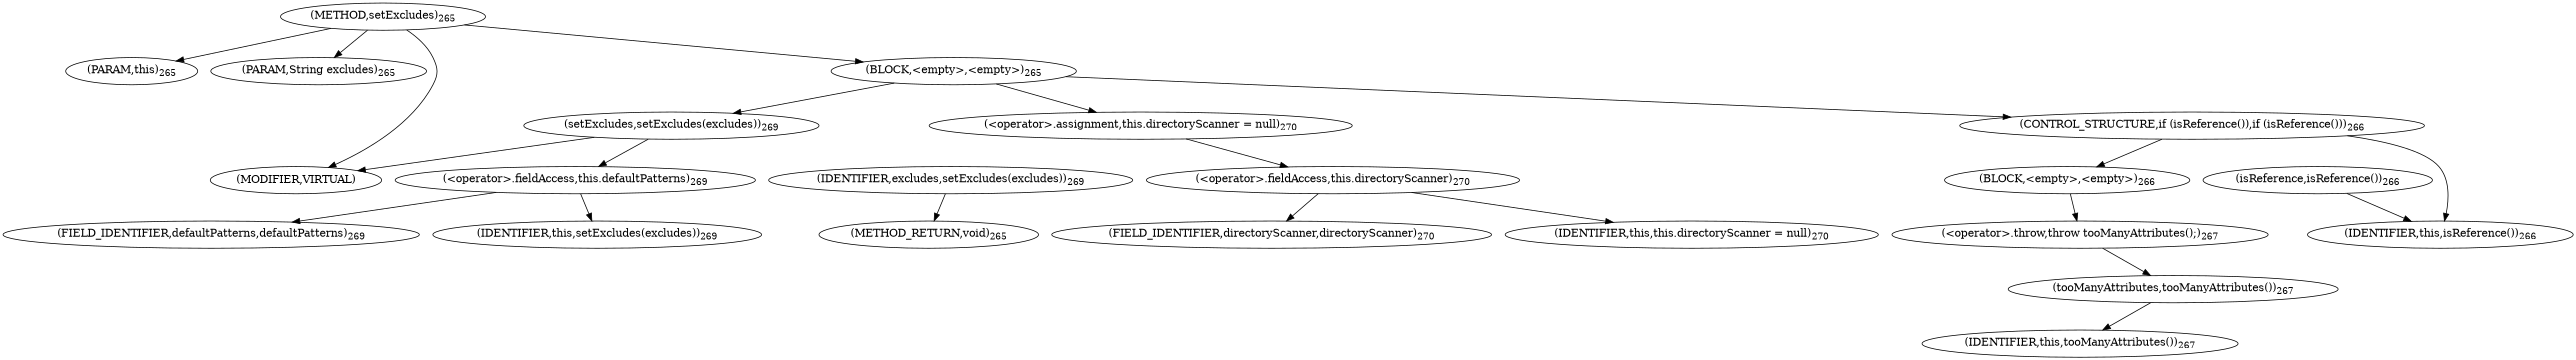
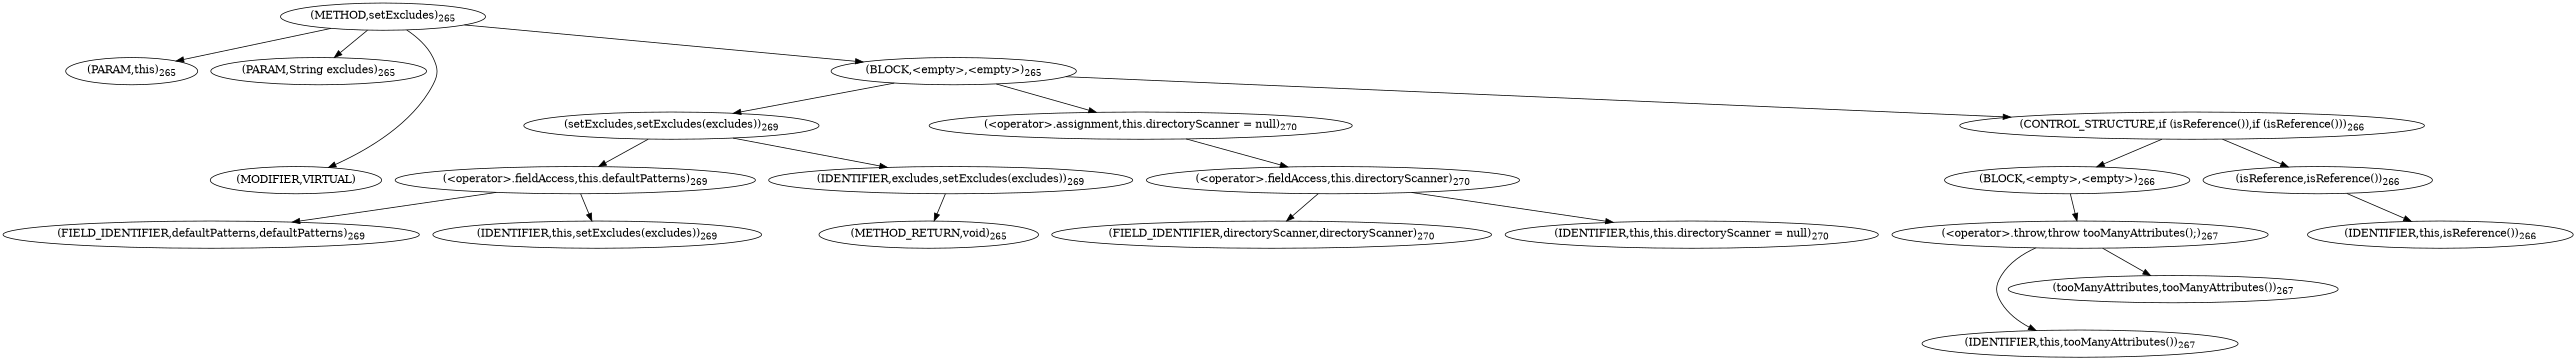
edge "(setExcludes,setExcludes(excludes))" -> "(MODIFIER,VIRTUAL)": now "(setExcludes,setExcludes(excludes))" -> "(IDENTIFIER,excludes,setExcludes(excludes))"
edge "(CONTROL_STRUCTURE,if (isReference()),if (isReference()))" -> "(IDENTIFIER,this,isReference())": now "(CONTROL_STRUCTURE,if (isReference()),if (isReference()))" -> "(isReference,isReference())"
edge "(tooManyAttributes,tooManyAttributes())" -> "(IDENTIFIER,this,tooManyAttributes())": now "(<operator>.throw,throw tooManyAttributes();)" -> "(IDENTIFIER,this,tooManyAttributes())"
